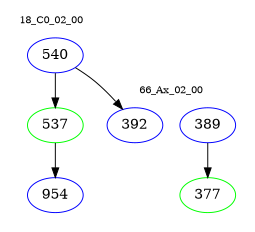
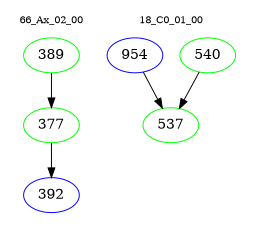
cluster "18_C0_02_00": label "18_C0_02_00" -> "18_C0_01_00"
node "540": color blue -> green
edge "540" -> "392": now "377" -> "392"
node "389": color blue -> green
edge "537" -> "954": reversed
